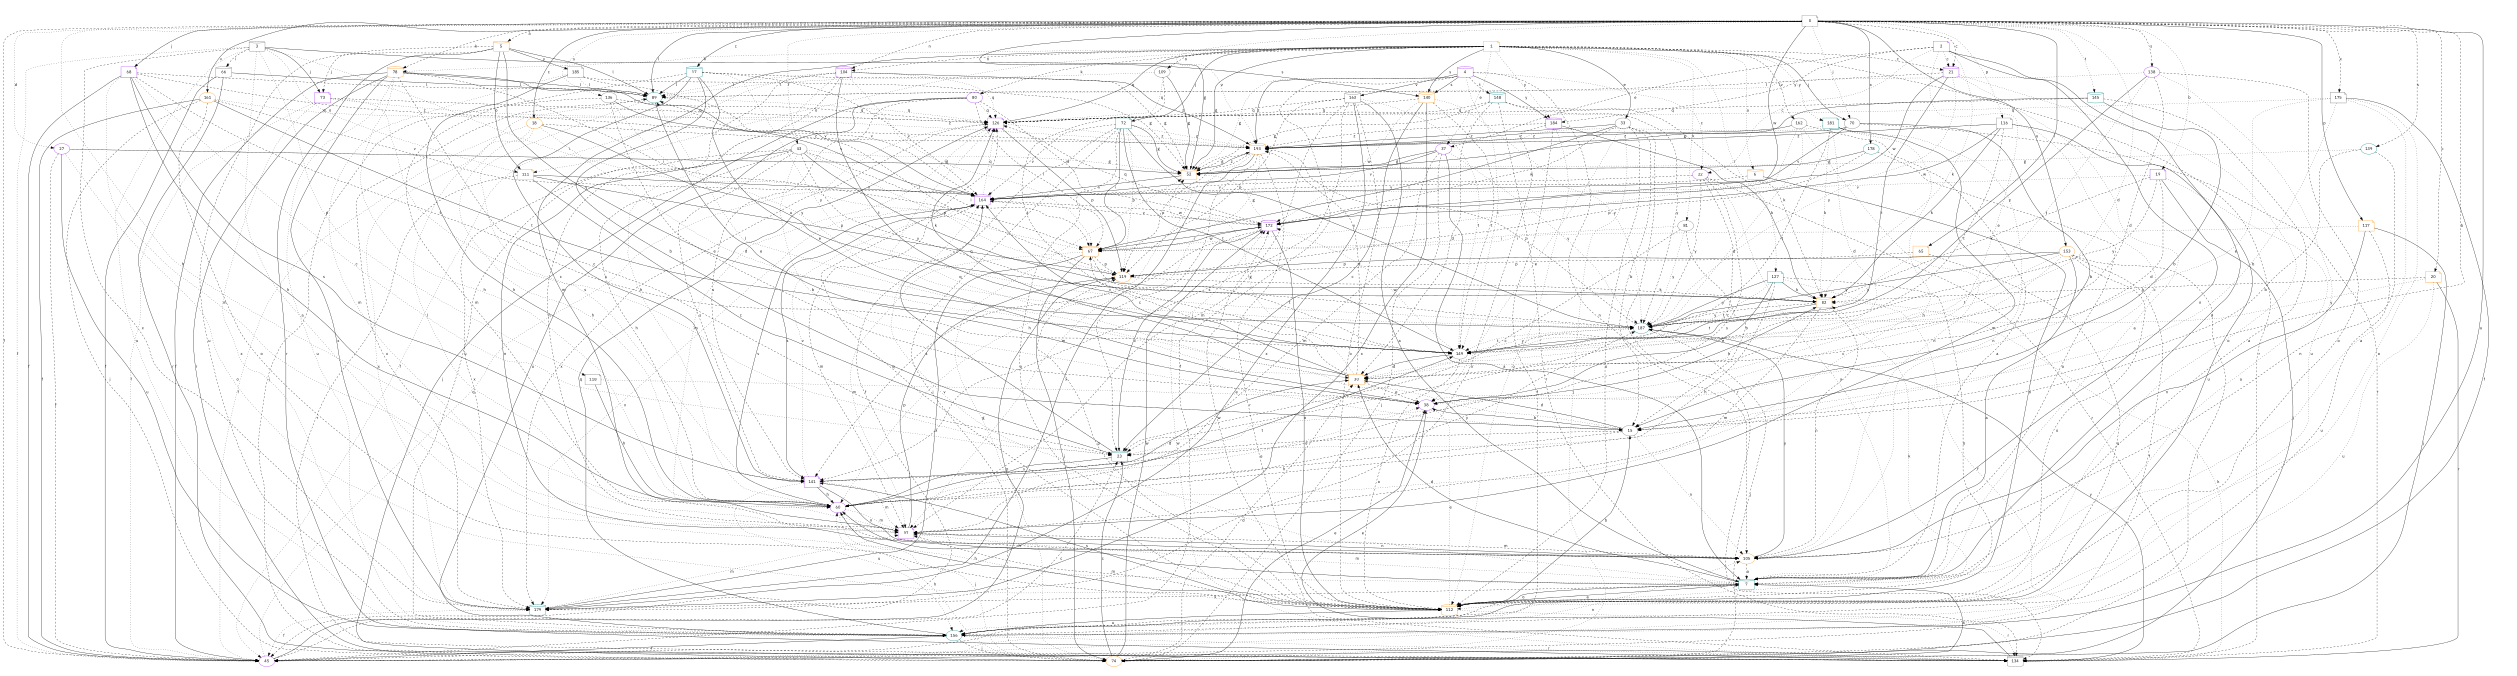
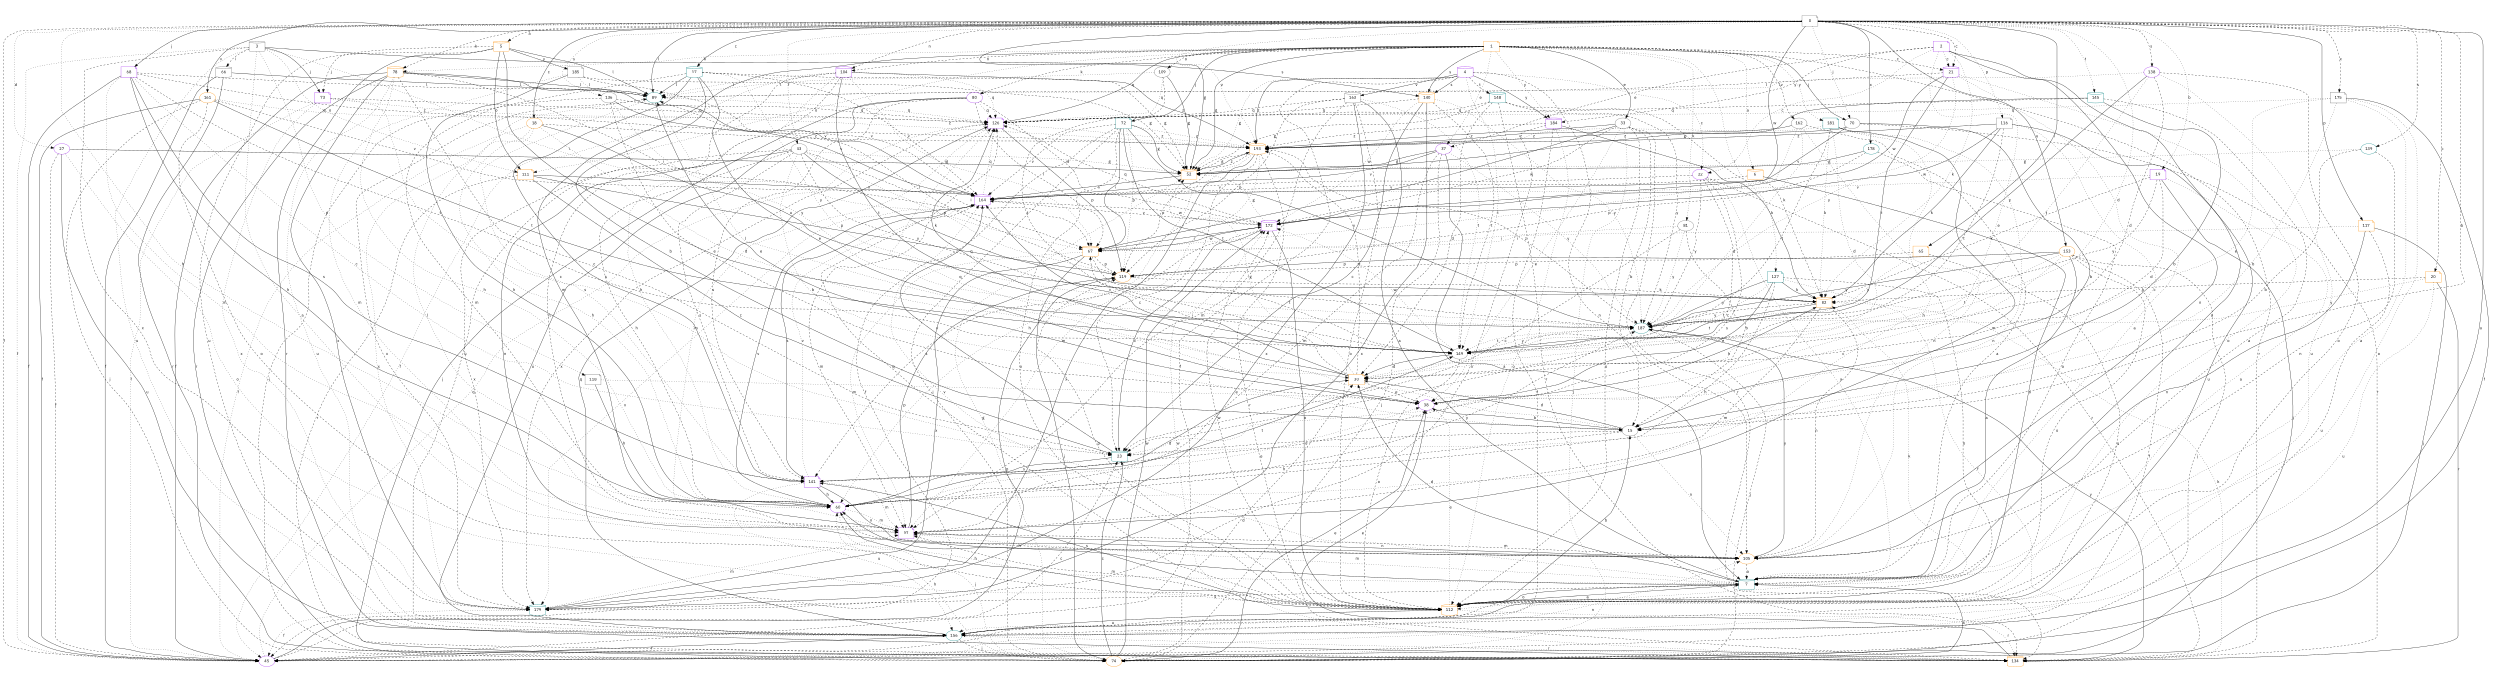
edge "163" -> "141": removed, label "s"
node "134": color gray40 -> darkorange
